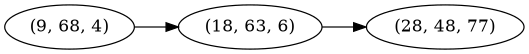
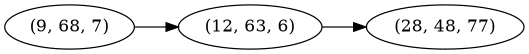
node "(9, 68, 4)": label "(9, 68, 4)" -> "(9, 68, 7)"
node "(18, 63, 6)": label "(18, 63, 6)" -> "(12, 63, 6)"
